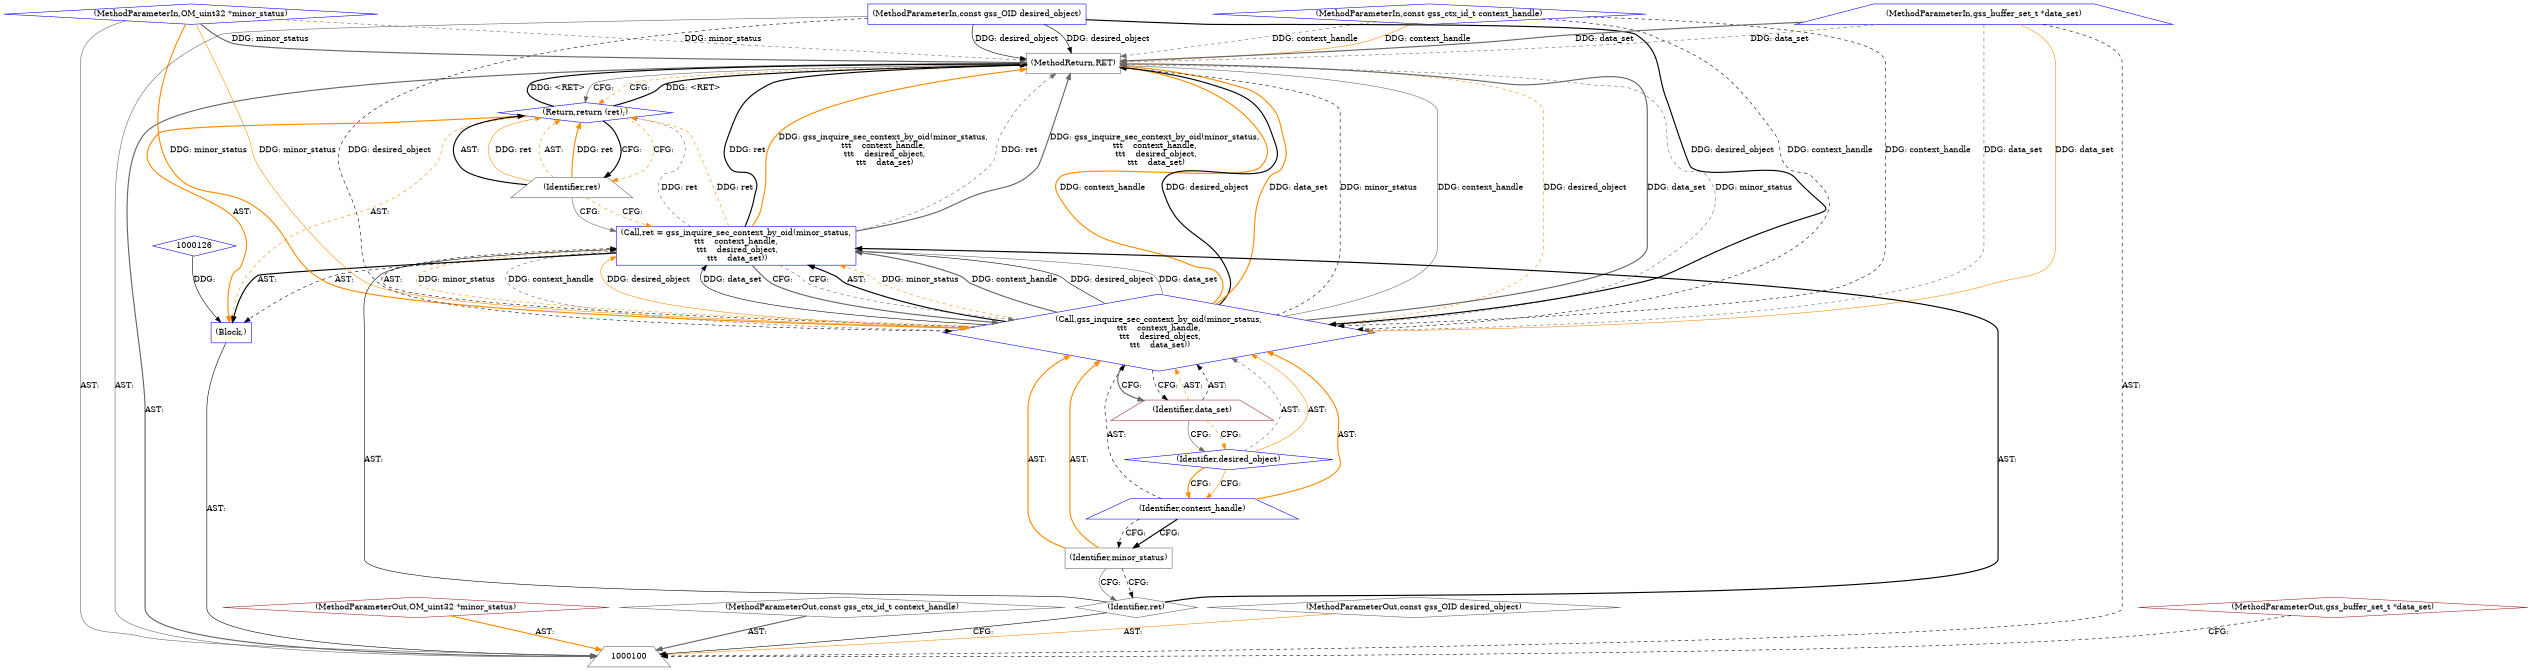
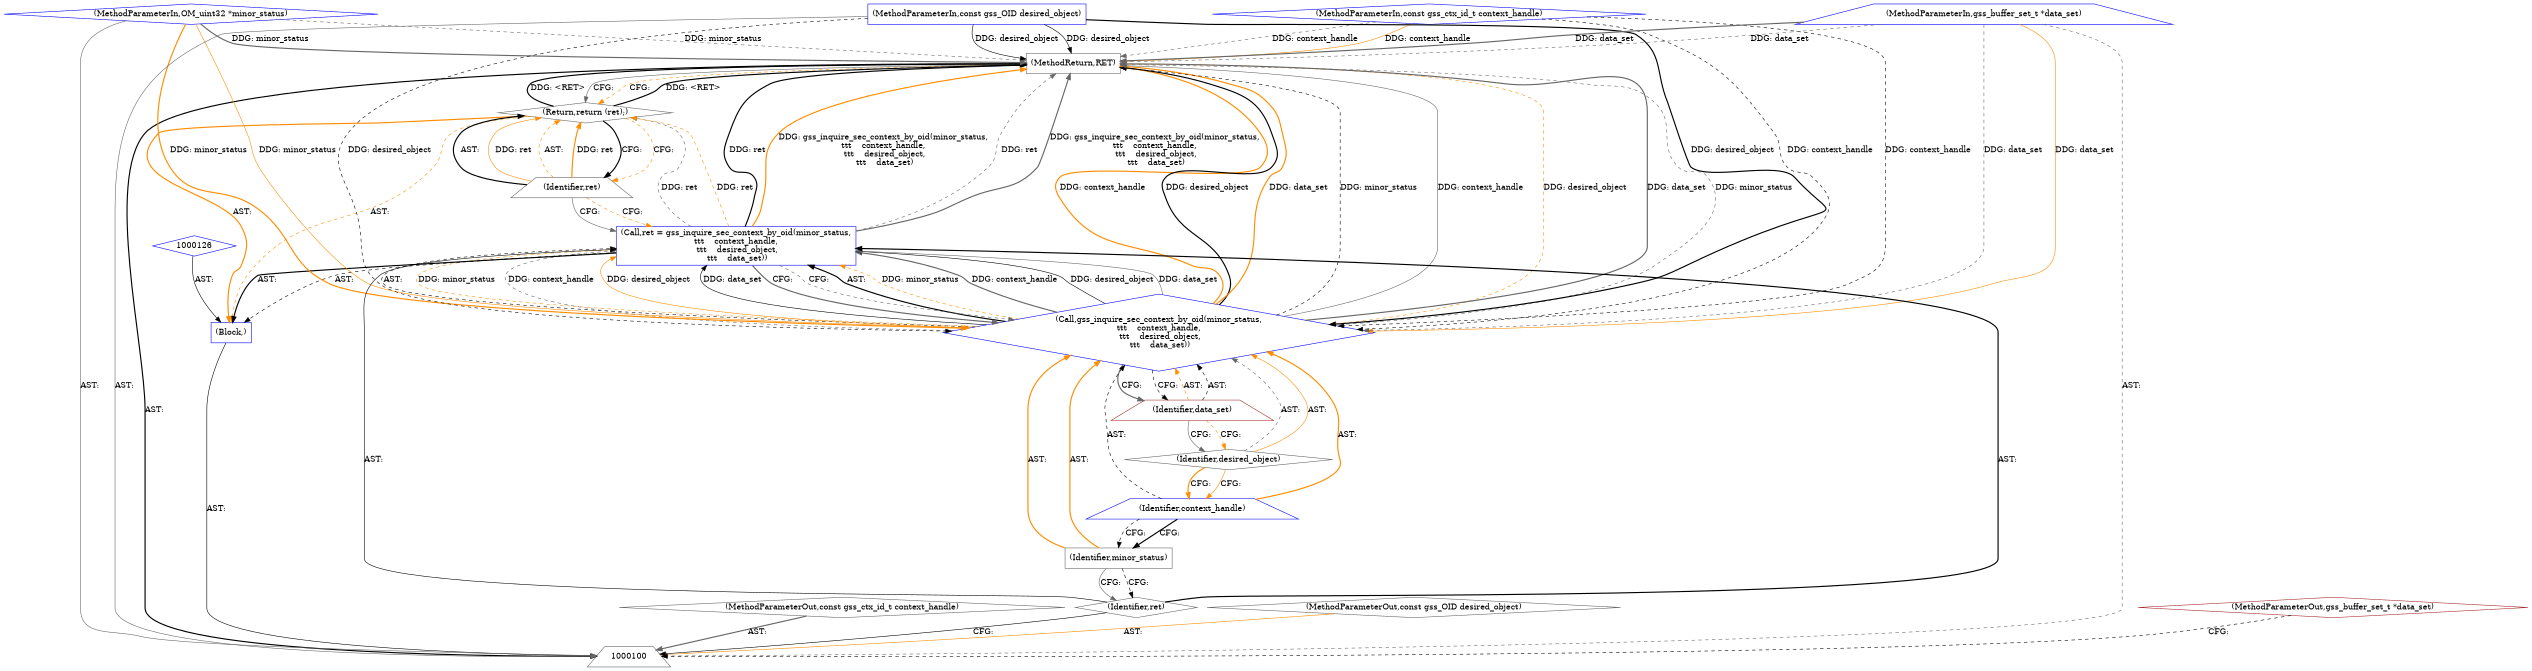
node "(Return,return (ret);)": color blue -> gray40
edge "(MethodReturn,RET)" -> "1000100": color gray40 -> black
edge "1000126" -> "(Block,)": label "DDG: " -> "AST: "
node "(Identifier,desired_object)": color blue -> gray40
node "(MethodParameterOut,OM_uint32 *minor_status)": removed
edge "(MethodParameterIn,gss_buffer_set_t *data_set)" -> "1000100": color black -> gray40
